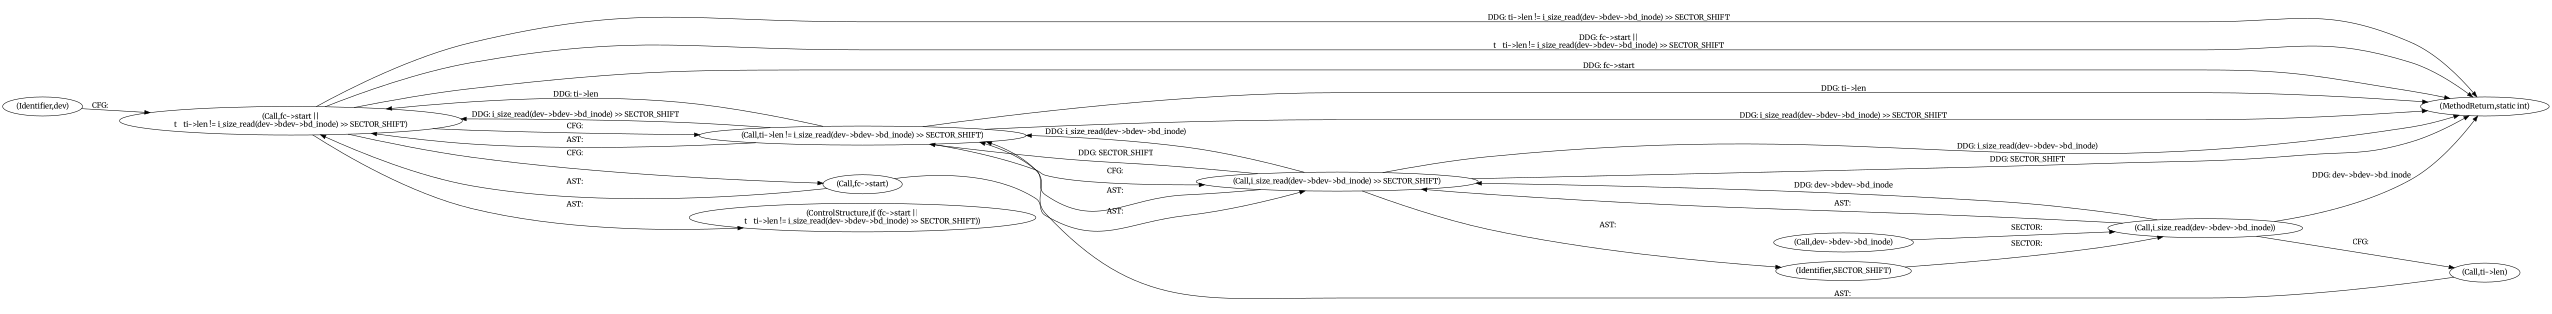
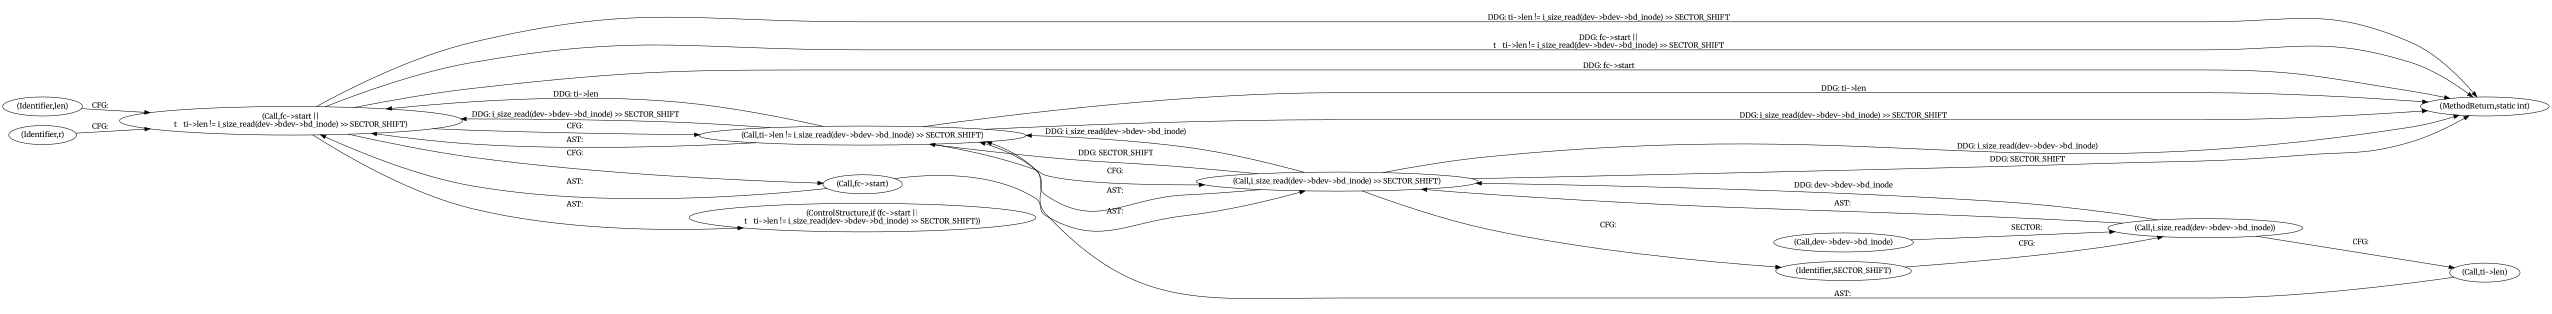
node "(Identifier,dev)": label "(Identifier,dev)" -> "(Identifier,len)"
node "(Identifier,r)": added
edge "(Call,i_size_read(dev->bdev->bd_inode))" -> "(MethodReturn,static int)": removed, label "DDG: dev->bdev->bd_inode"
edge "(Call,i_size_read(dev->bdev->bd_inode) >> SECTOR_SHIFT)" -> "(Identifier,SECTOR_SHIFT)": label "AST: " -> "CFG: "
edge "(Identifier,SECTOR_SHIFT)" -> "(Call,i_size_read(dev->bdev->bd_inode))": label "SECTOR: " -> "CFG: "
